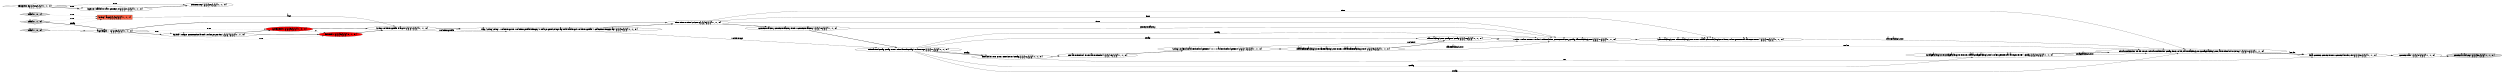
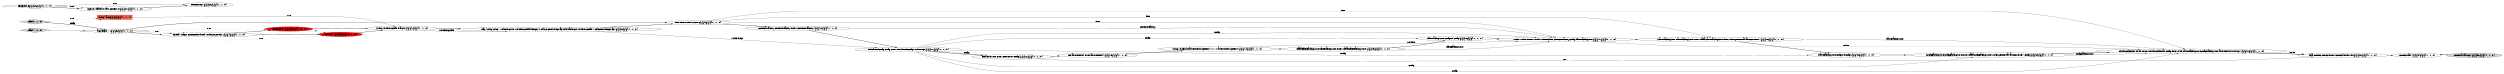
node "main['0', '0', '1']": removed
edge "String(( args@@@2@@@['1', '1', '1']" -> "String workerPropsFile = args(0(@@@7@@@['1', '1', '0']": label "args" -> "time"
node "statusBackingStore.configure(config)@@@19@@@['1', '1', '0']": added
edge "connect.start()@@@24@@@['1', '1', '0']" -> "connect.awaitStop()@@@30@@@['1', '1', '0']": reversed
